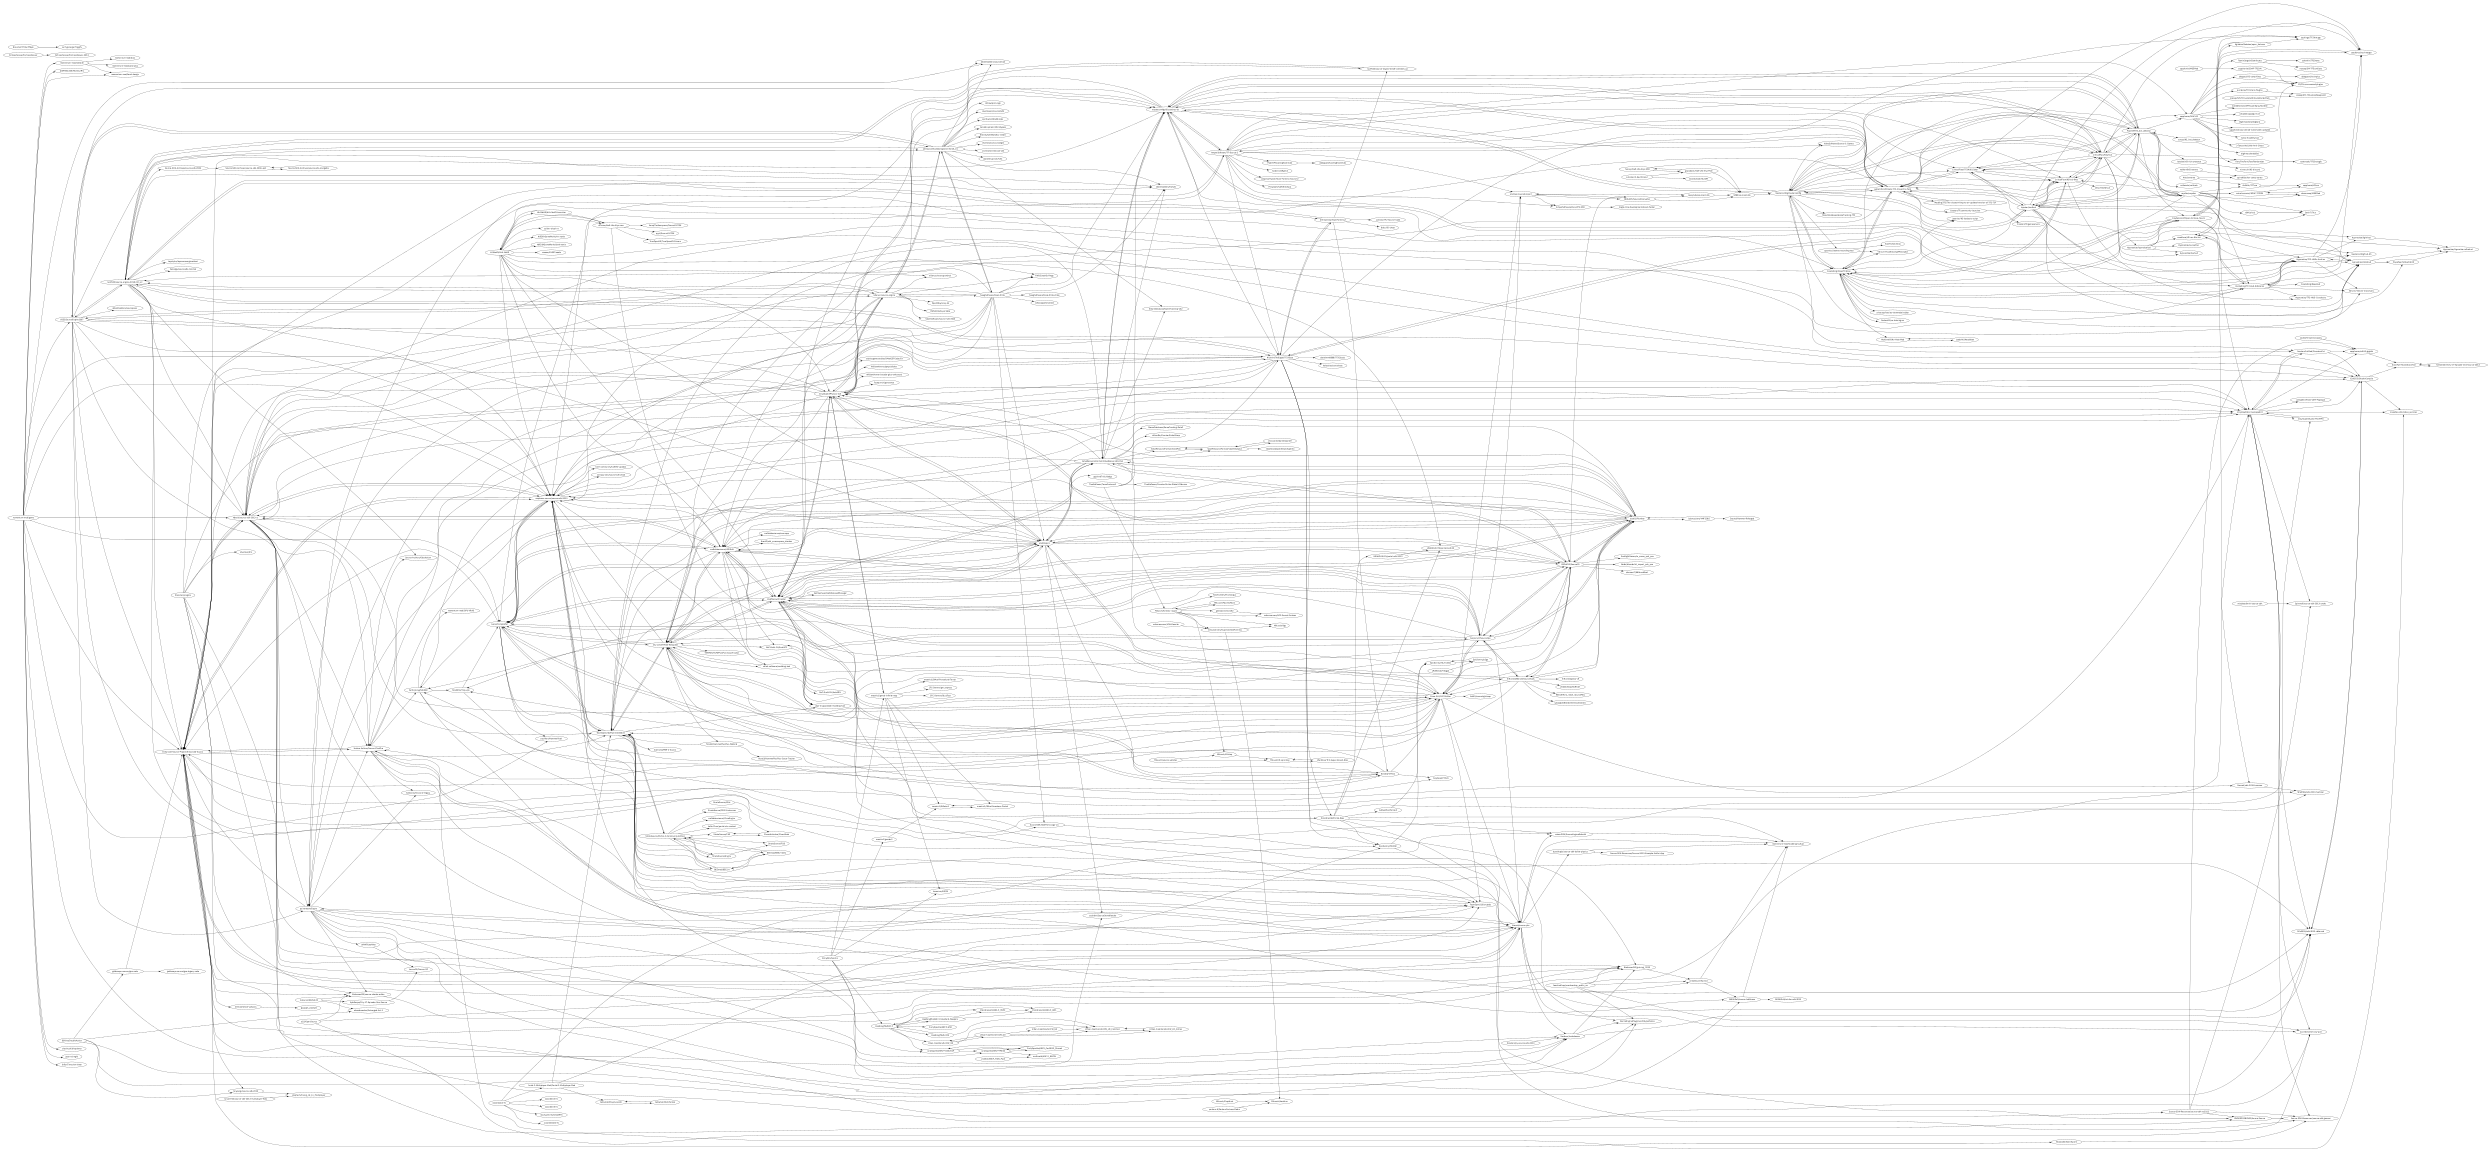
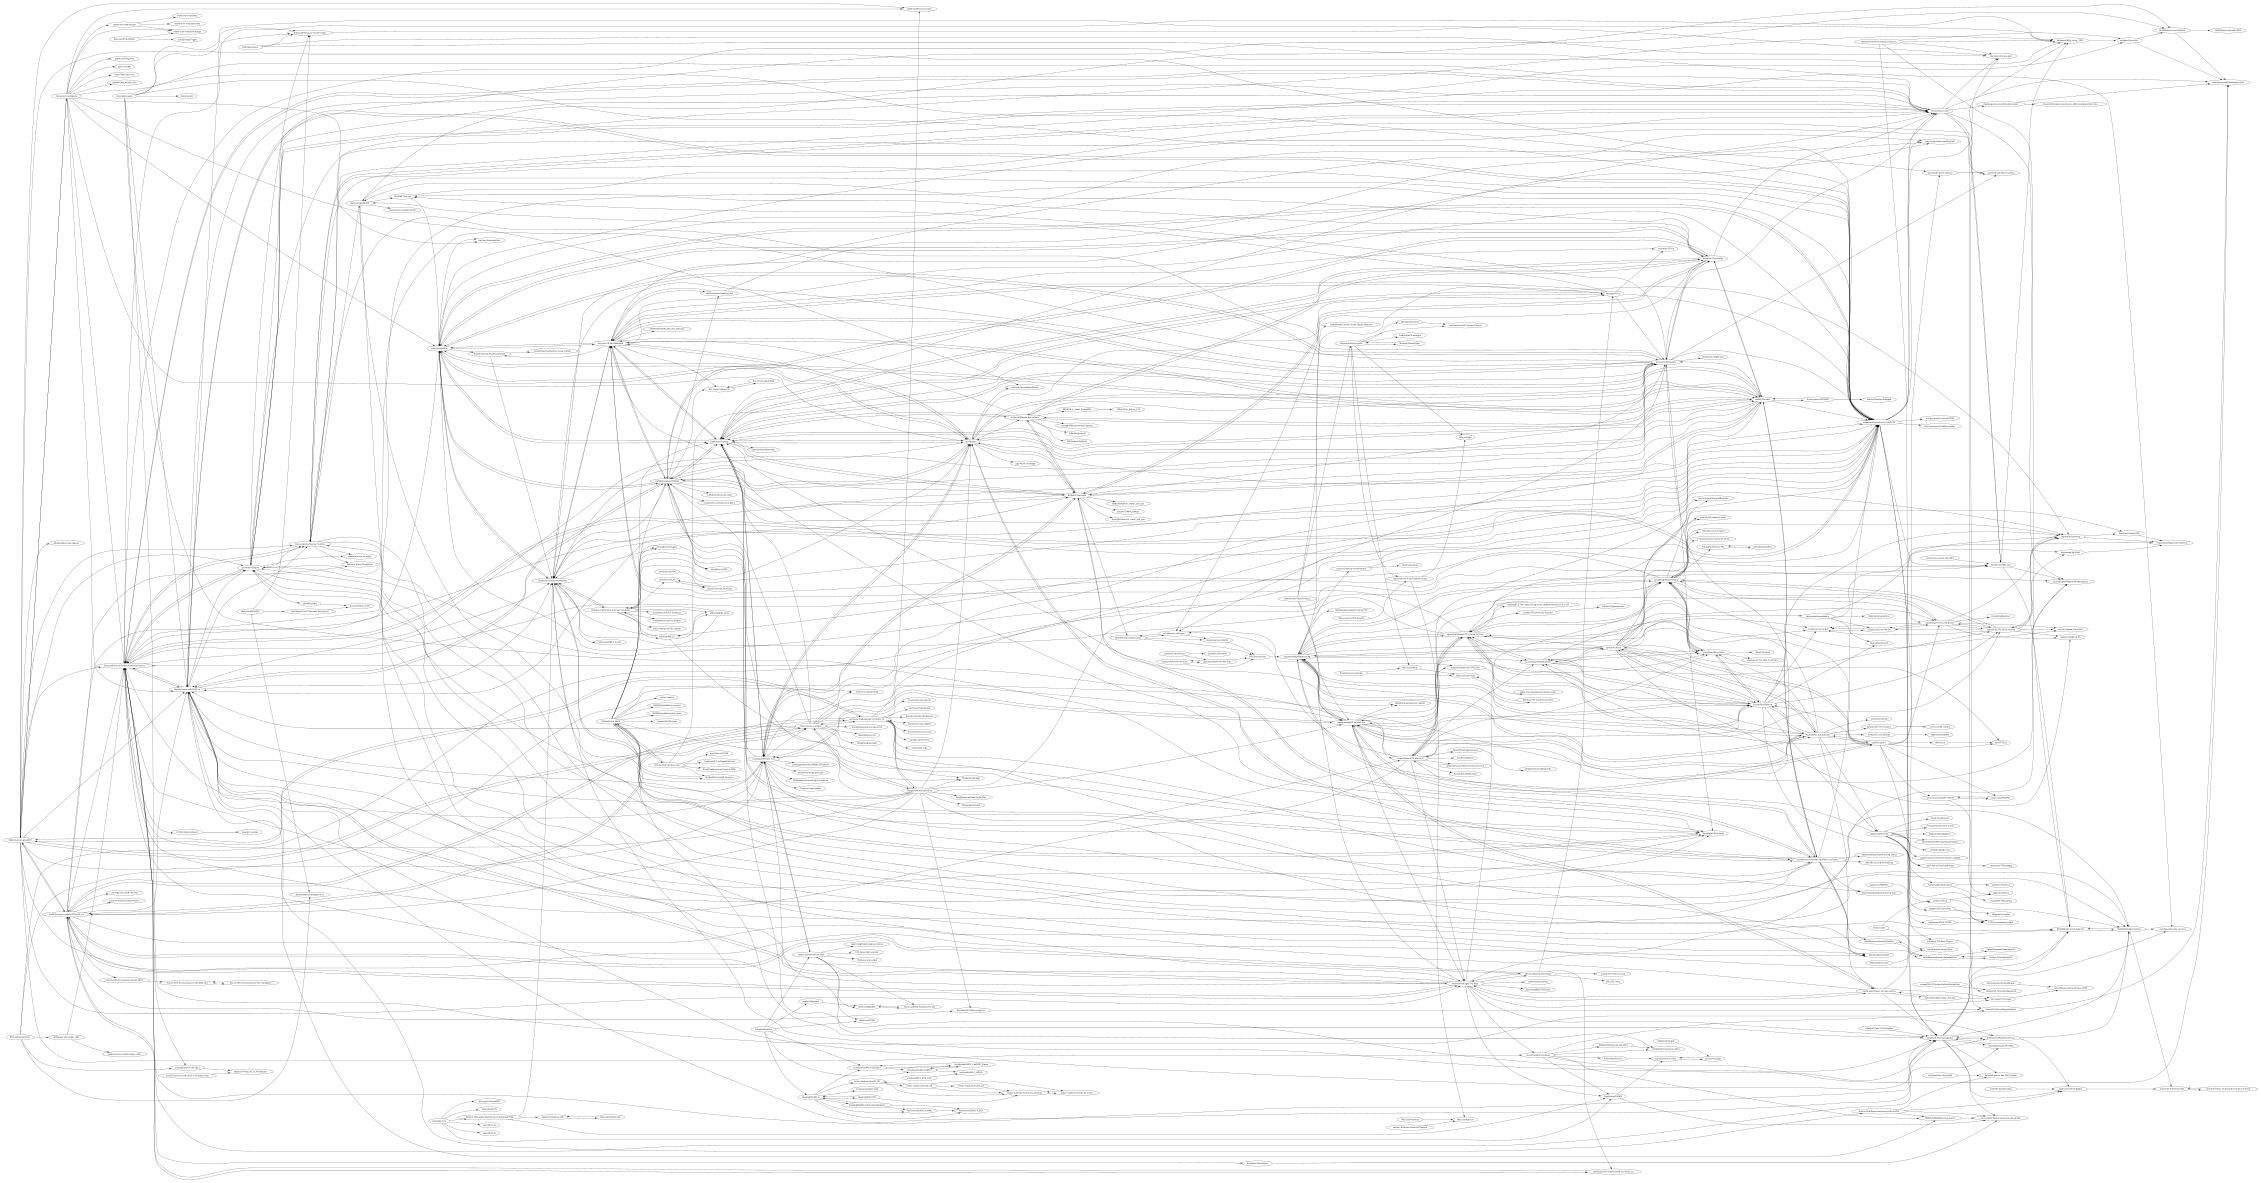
edge "Bocuma747/SurfMaps" -> "momentum-mod/level-design": added
edge "AmperSoftware/TF-Source-2" -> "sapphonie/StAC-tf2": reversed
node "EternityX/DEADCELL-CSGO": removed
edge "raysfire/rayshud" -> "CriticalFlaw/tf2hud-fixes": now "raysfire/rayshud" -> "CriticalFlaw/flawhud"
edge "HLANoVR/HLA-NoVR-Launcher" -> "r57zone/Half-Life-Alyx-novr": reversed
edge "JarateKing/TF2-Hud-Reference" -> "Hypnootize/TF2-HUD-Crosshairs": removed
edge "nillerusr/source-engine" -> "misyltoad/VPhysics-Jolt": removed
edge "ruarai/CompilePal" -> "ficool2/HammerPlusPlus-Website": added
edge "misyltoad/HL2-GamepadUI" -> "celisej567/Fake-CSM-Mapbase": reversed
node "REDxEYE/io_texture_VTF": added
edge "ata4/bspsrc" -> "Artfunkel/BlenderSourceTools": added
edge "VSES/SourceEngine2007" -> "momentum-mod/game": added
node "SamVanheer/HalfLifeAssetManager": label "SamVanheer/HalfLifeAssetManager" -> "SamVanheer/Makiavellii"
edge "Enhanced-Source-Project/Enhanced-Source" -> "quiverteam/Engine": added
edge "bachingo/TF2Vintage" -> "fortressforever/fortressforever-2013": added
node "parkour-tf/ParkourFortress-Redux": label "parkour-tf/ParkourFortress-Redux" -> "parkour-tf/ParkourFortress-PCapture"
